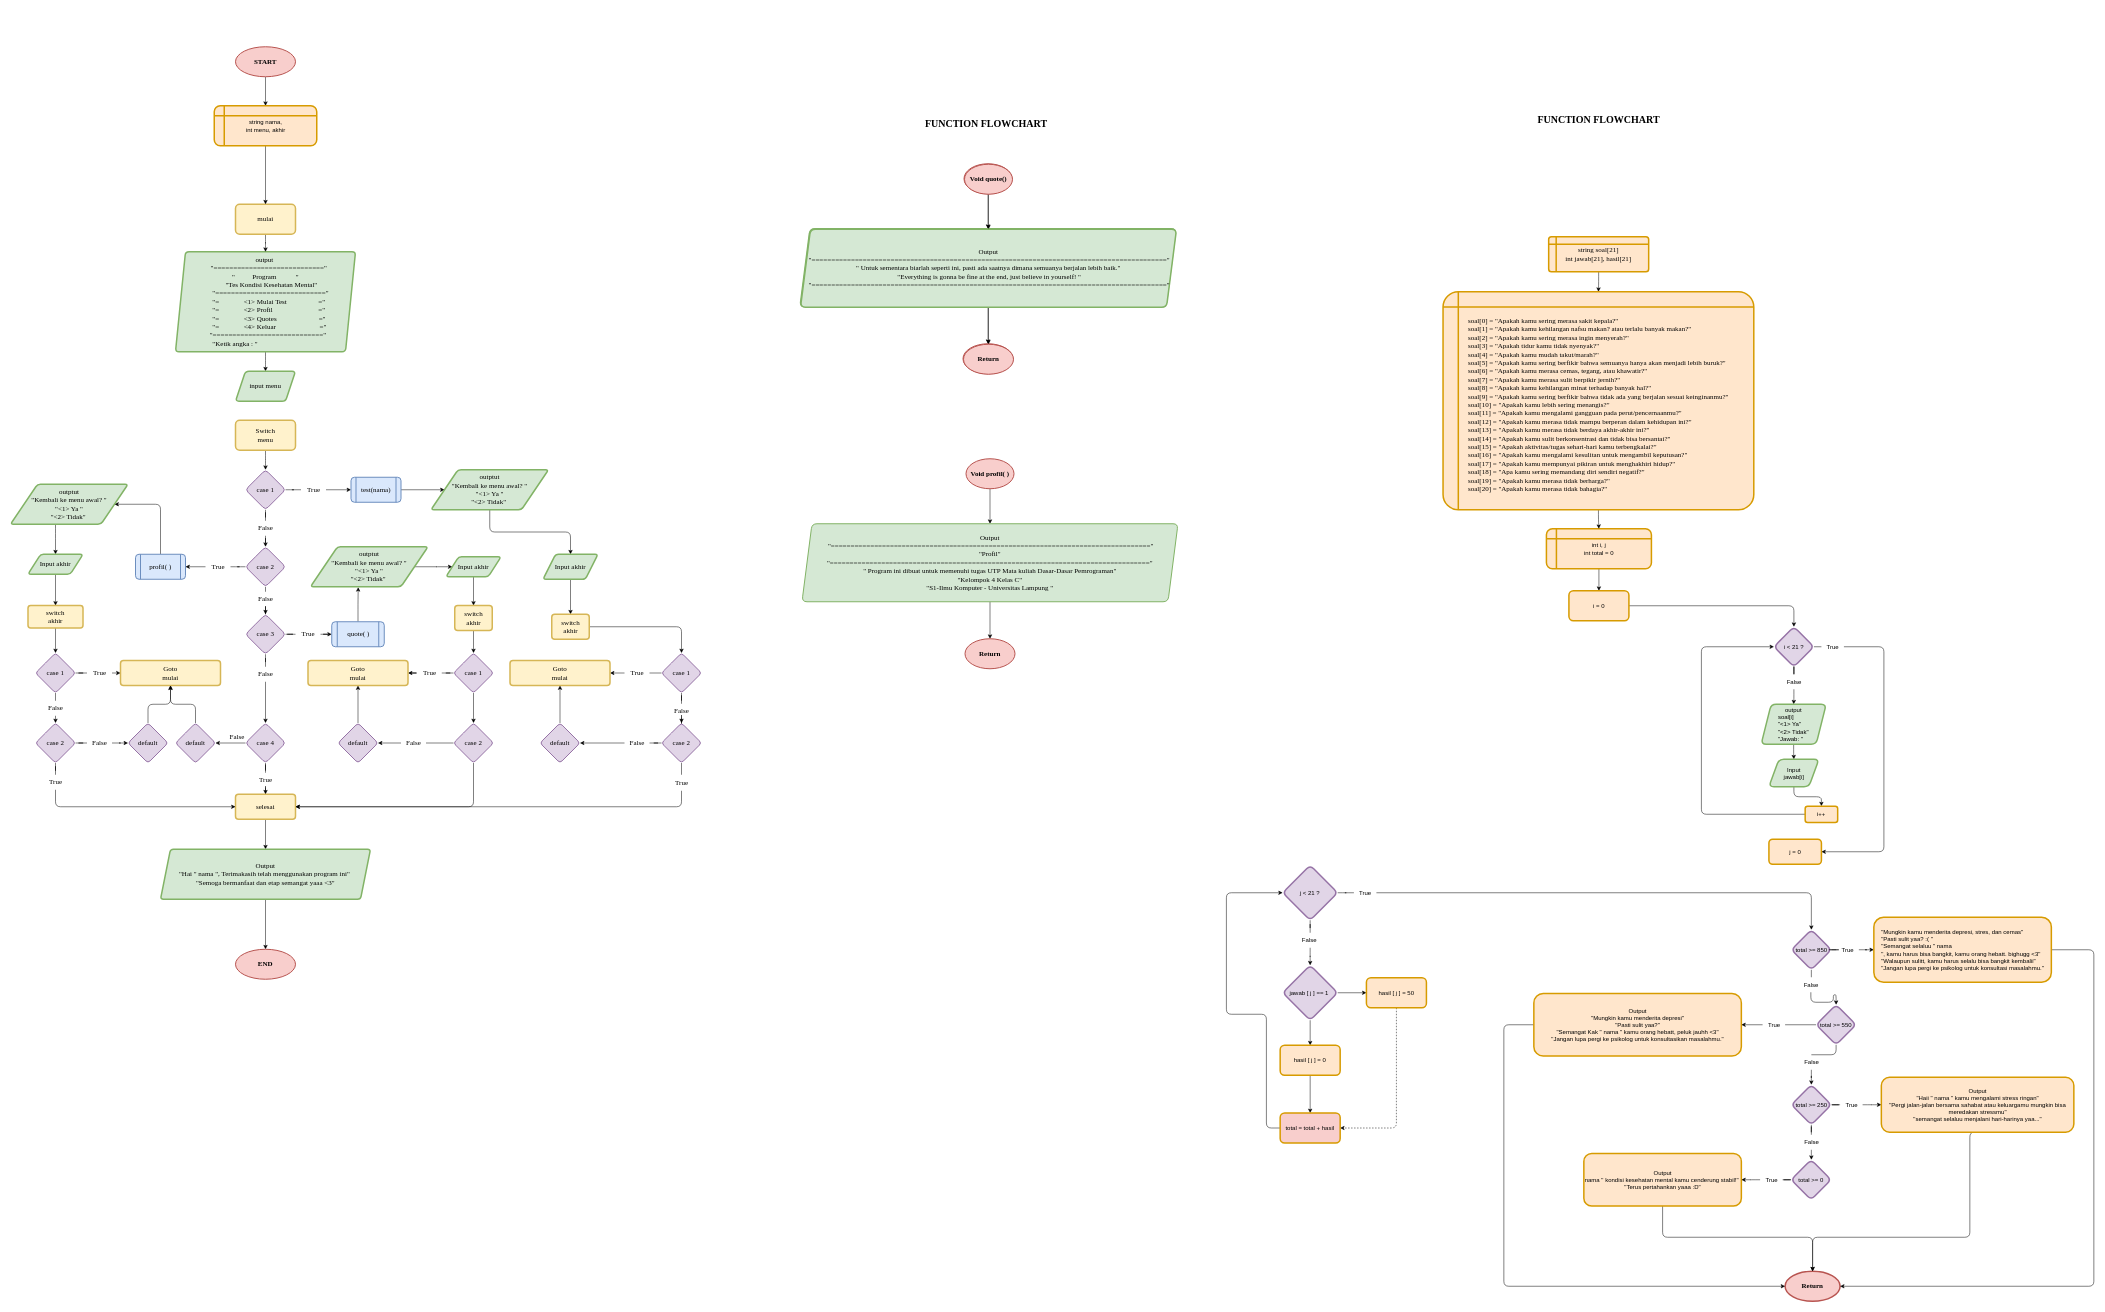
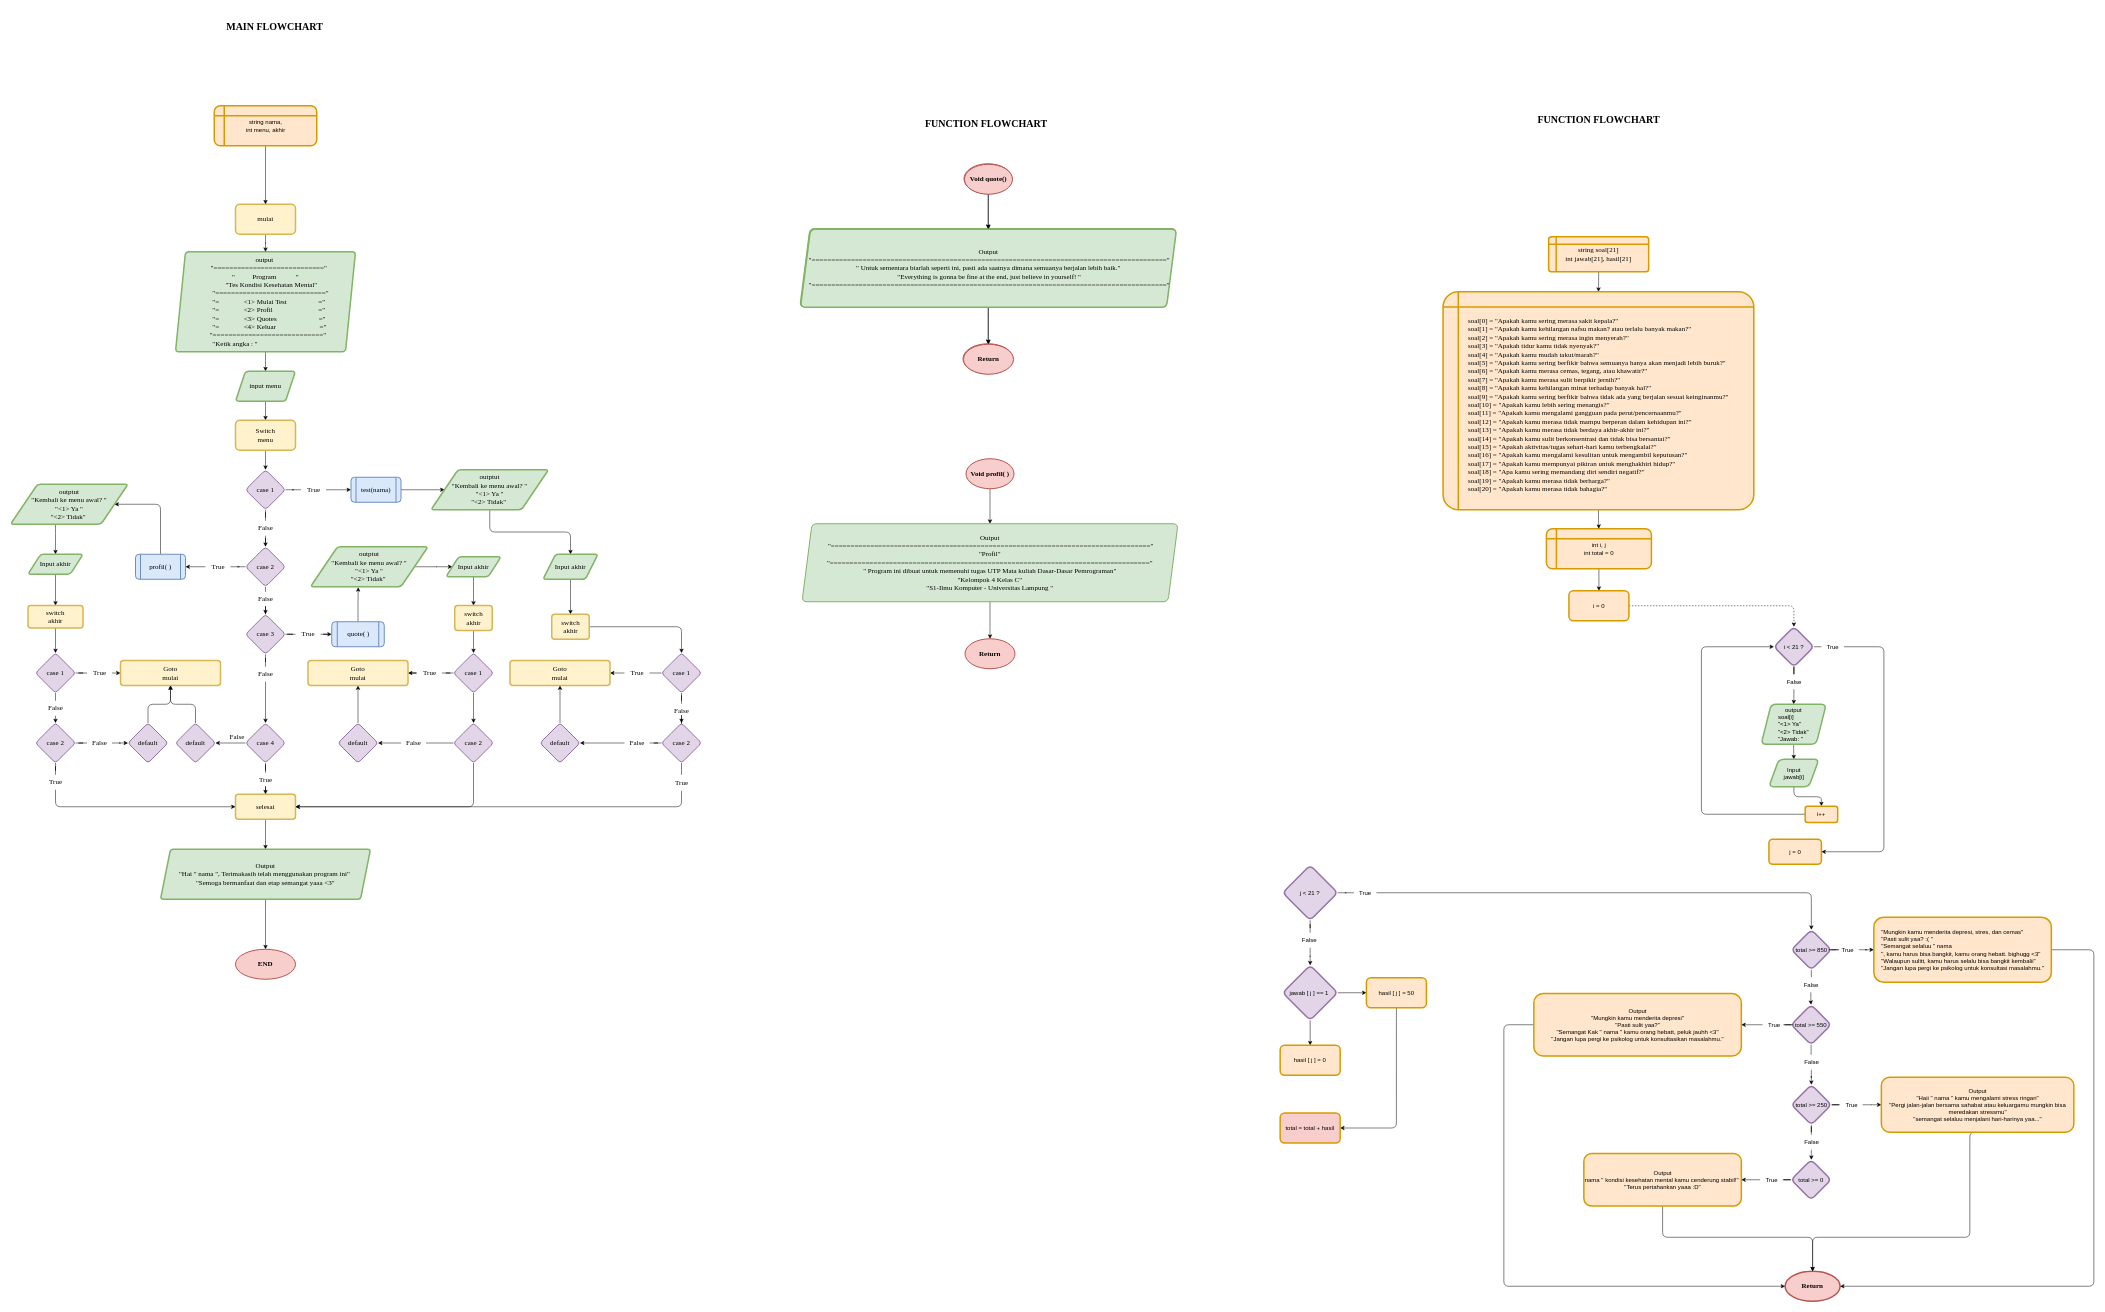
node "MAIN FLOWCHART": added
node "START": removed
edge "START" -> "string nama, int menu, akhir": removed
edge "input menu" -> "Switchmenu": added
edge "i = 0" -> "i < 21 ?": style solid -> dashed
edge "total = total + hasil" -> "j < 21 ?": removed
node "total >= 550": moved (1836, 1025) -> (1811, 1025)
edge "hasil [ j ] = 50" -> "total = total + hasil": style dashed -> solid
edge "hasil [ j ] = 0" -> "total = total + hasil": removed
